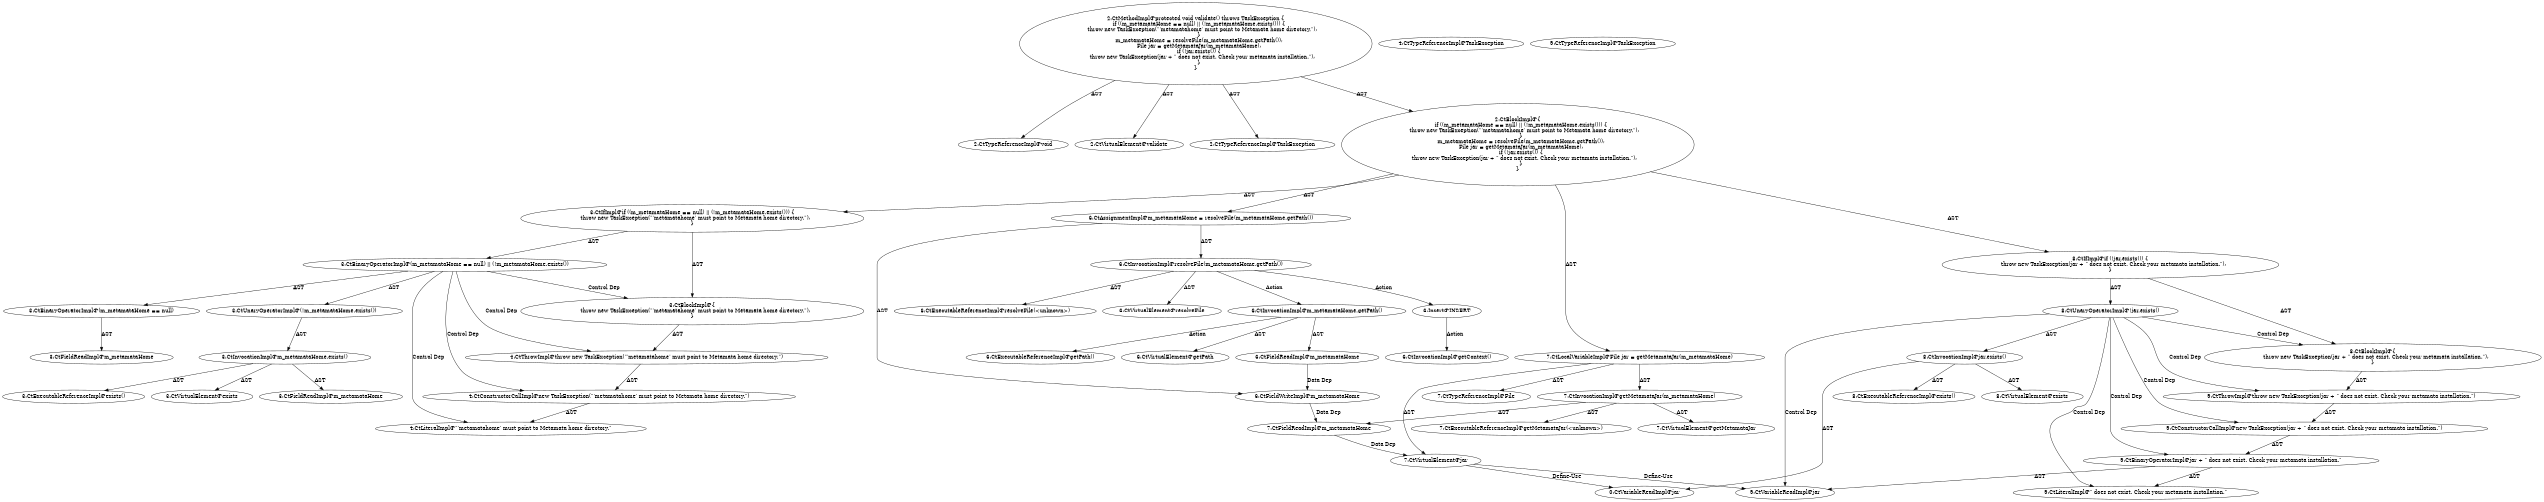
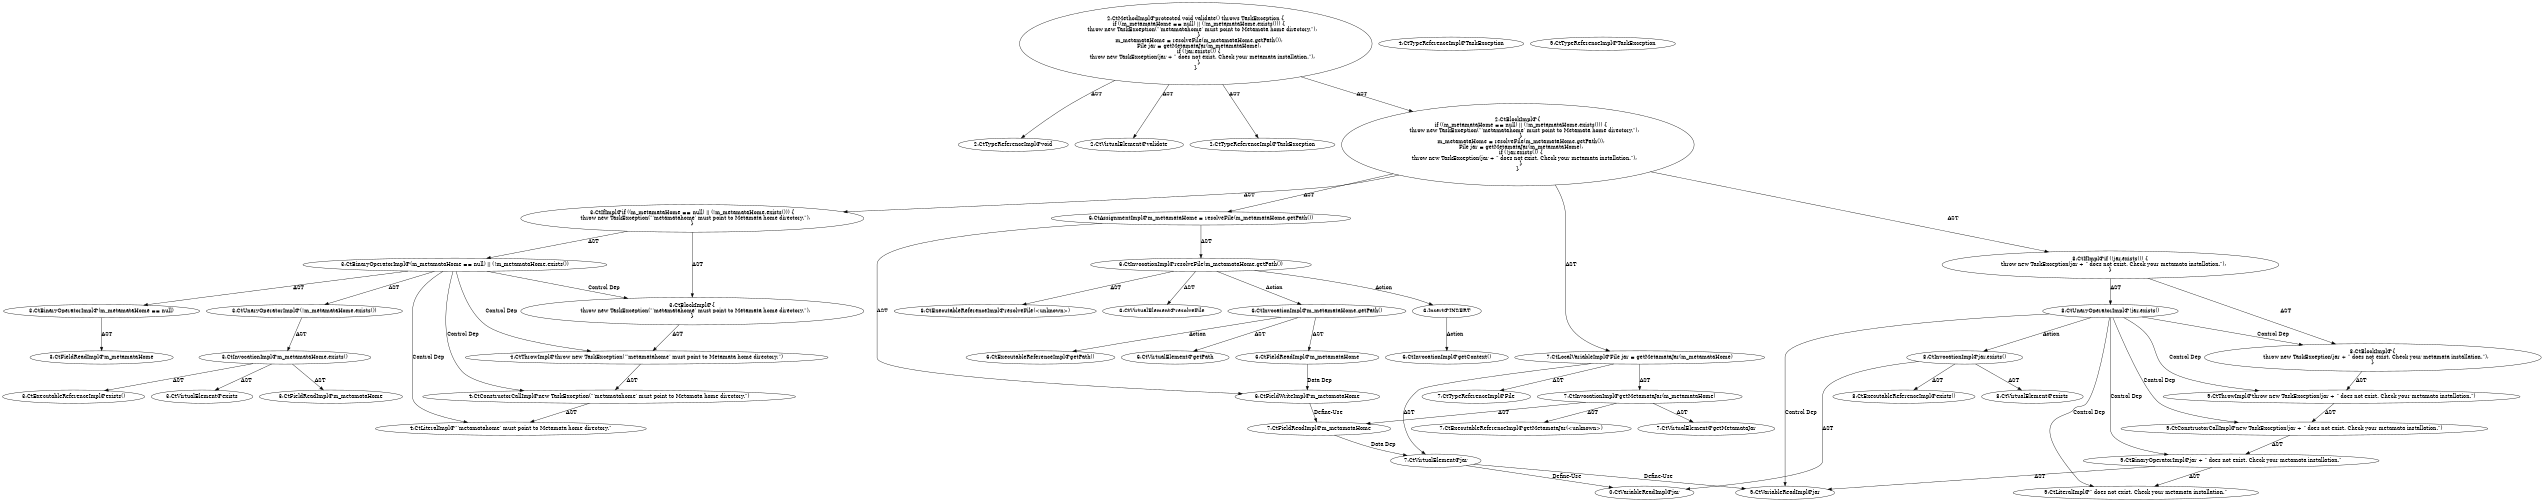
edge "8:CtUnaryOperatorImpl@!jar.exists()" -> "8:CtInvocationImpl@jar.exists()": label "AST" -> "Action"
edge "6:CtFieldWriteImpl@m_metamataHome" -> "7:CtFieldReadImpl@m_metamataHome": label "Data Dep" -> "Define-Use"
